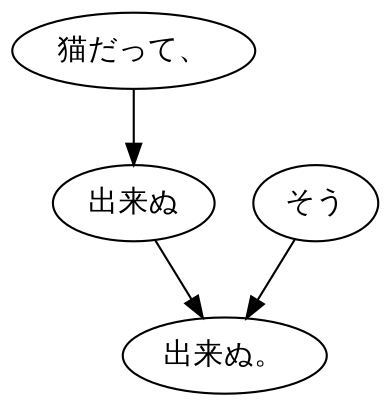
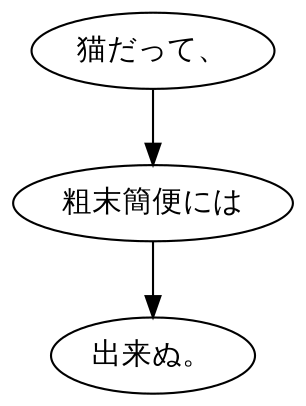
node "出来ぬ": label "出来ぬ" -> "粗末簡便には"
node "そう": removed
